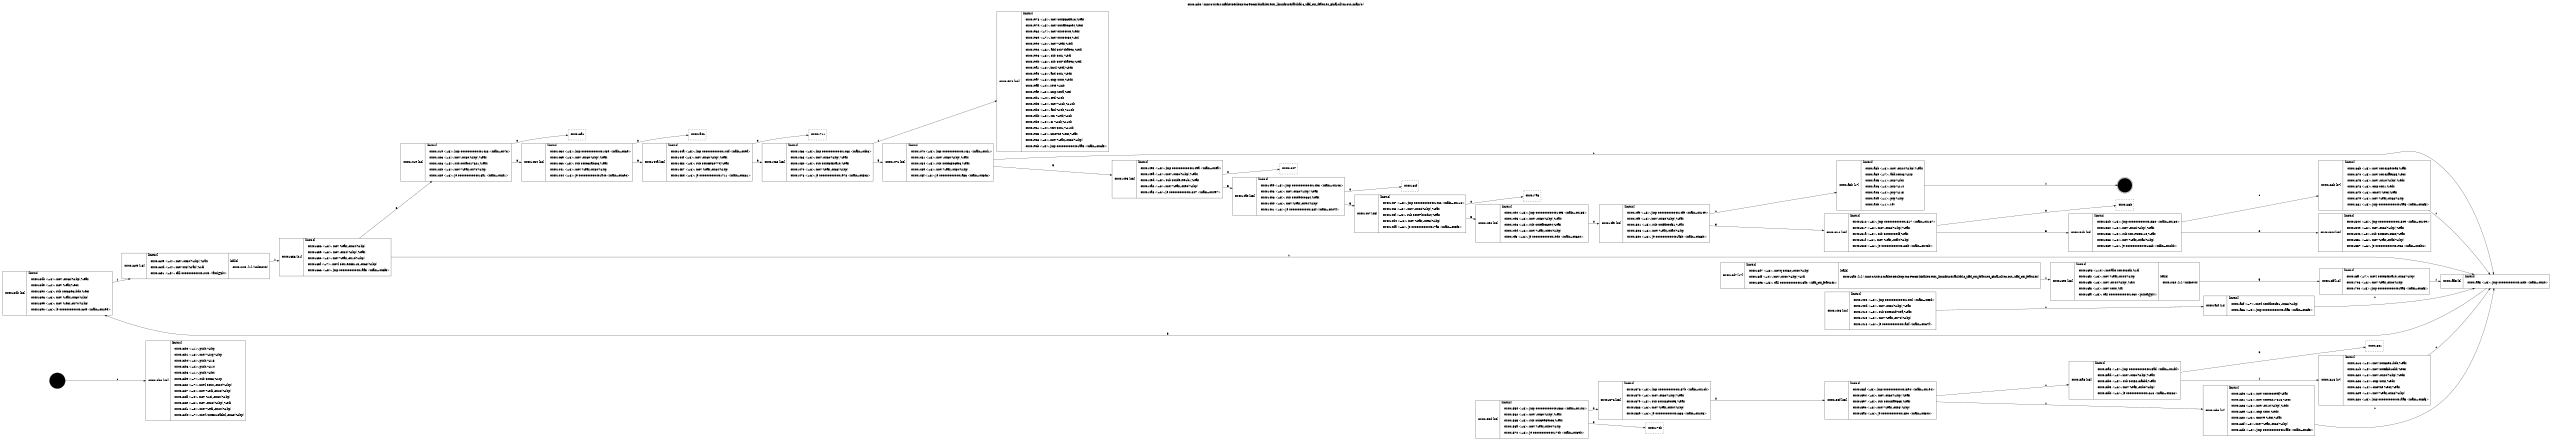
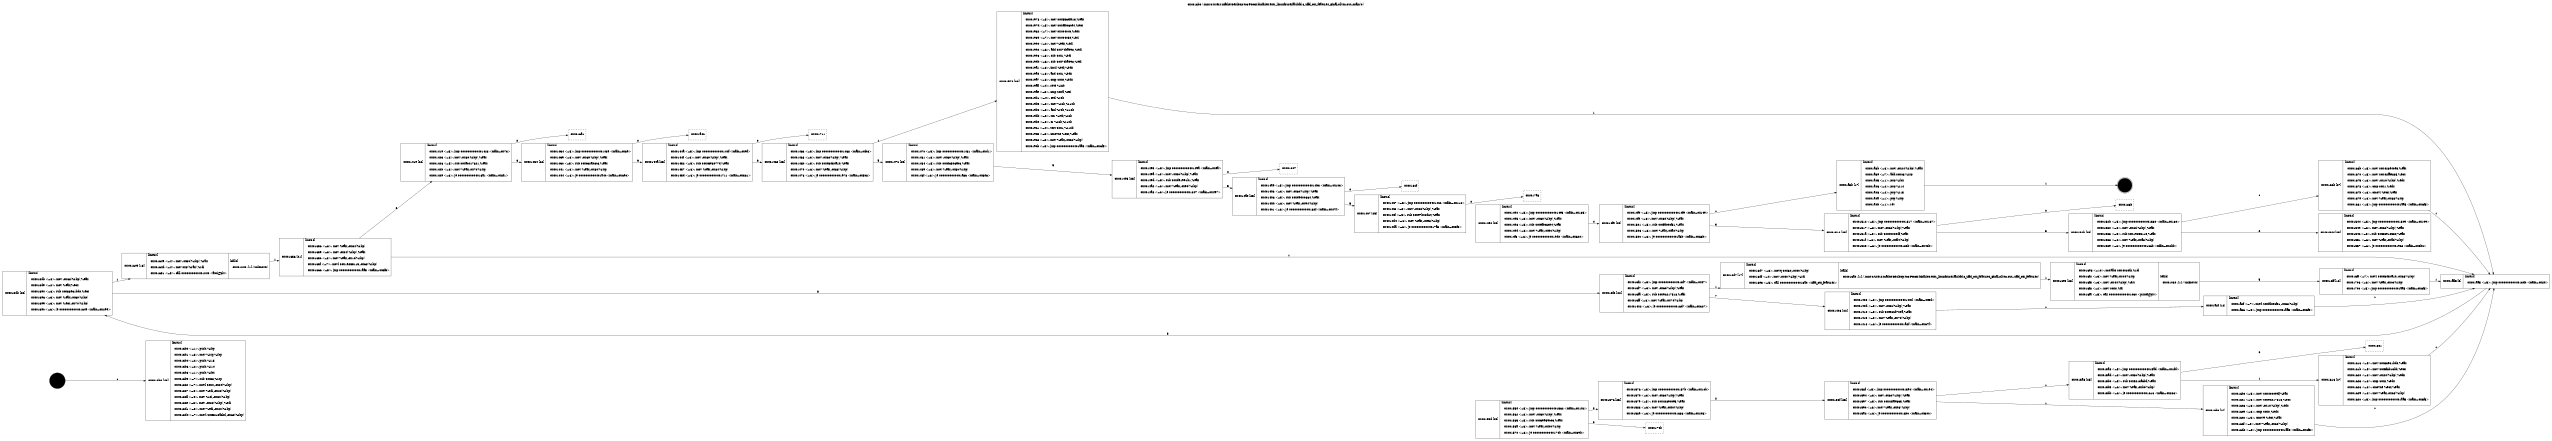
edge "0x40147c [25]" -> "0x401aa5 [5]": now "0x401978 [88]" -> "0x401aa5 [5]"
edge "0x4014c7 [25]" -> "0x4014e0 [25]": removed, label "5"
node "0x4013f2 [22]": added
